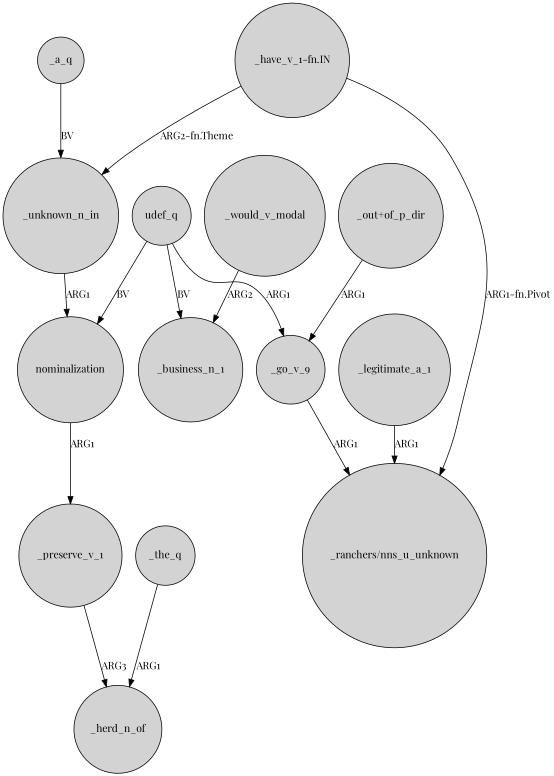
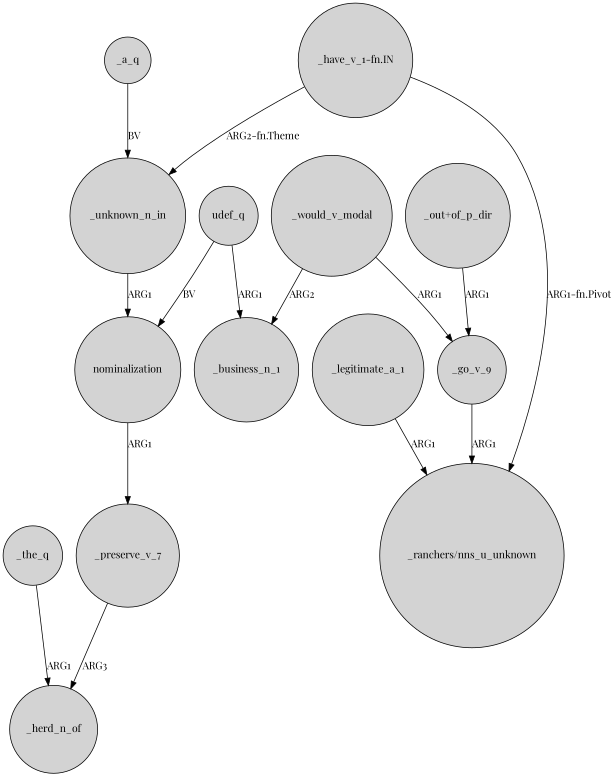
edge "udef_q" -> "_go_v_9": now "_would_v_modal" -> "_go_v_9"
edge "udef_q" -> "_business_n_1": label "BV" -> "ARG1"
node "_preserve_v_1": label "_preserve_v_1" -> "_preserve_v_7"
